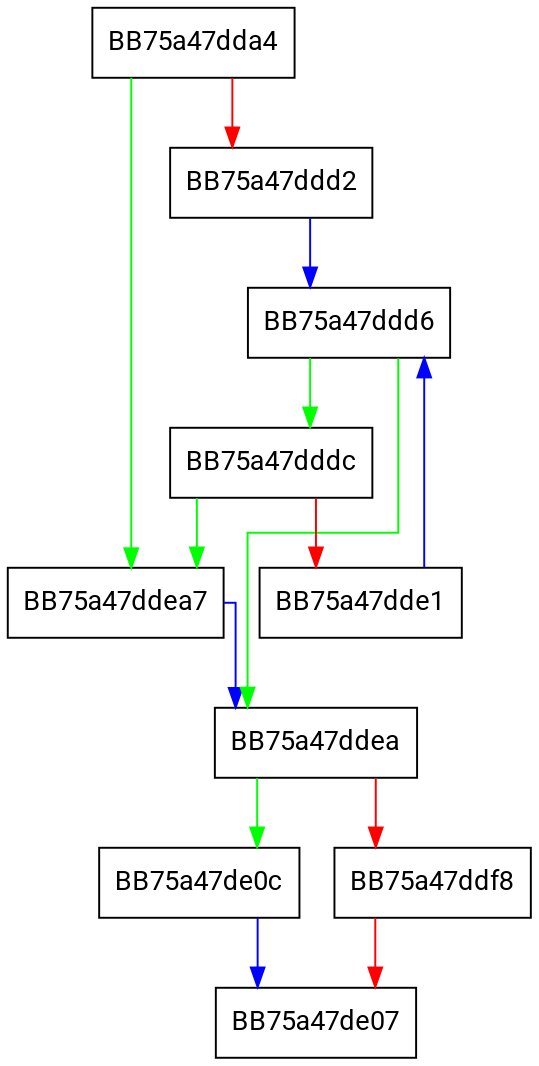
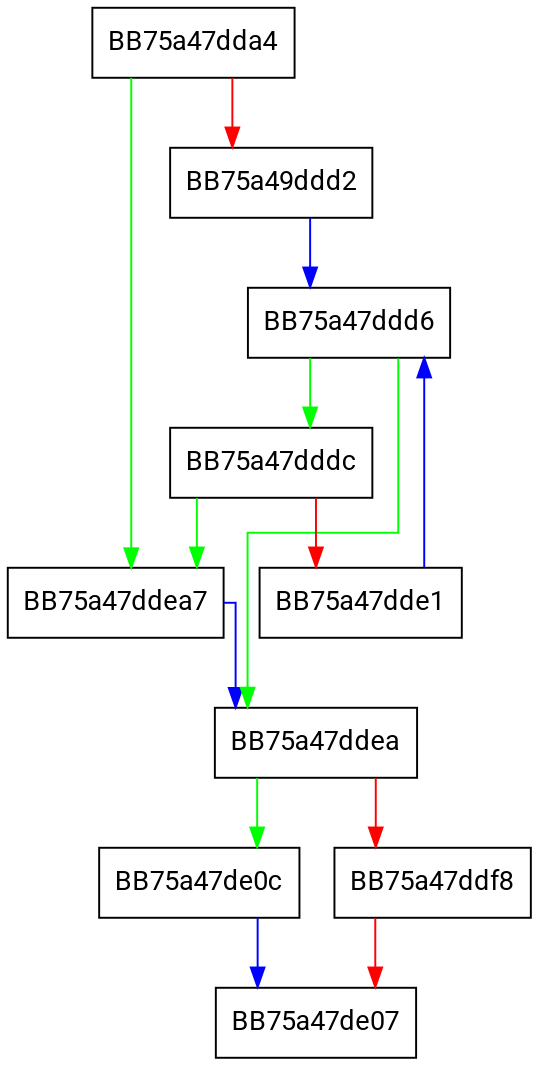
node "BB75a47ddd2": label "BB75a47ddd2" -> "BB75a49ddd2"
